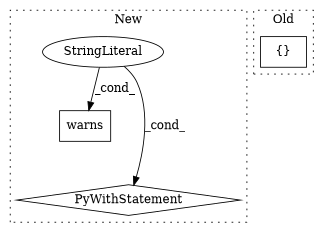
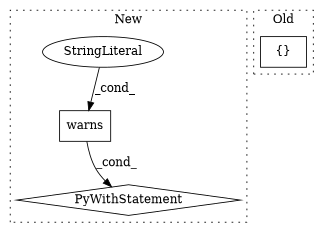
edge "StringLiteral" -> "PyWithStatement": now "warns" -> "PyWithStatement"
